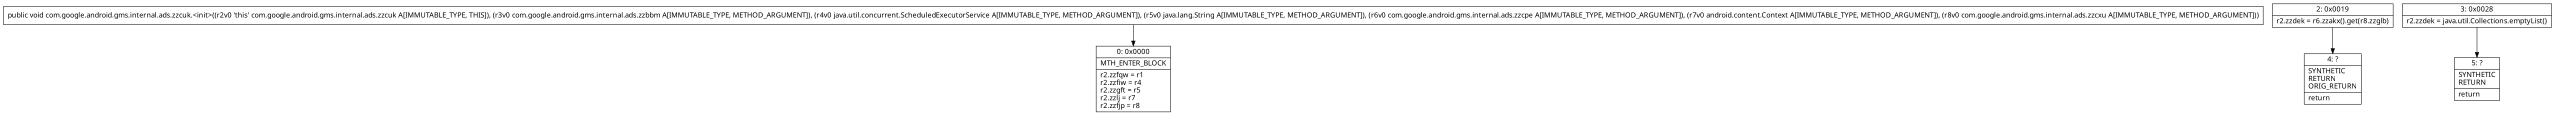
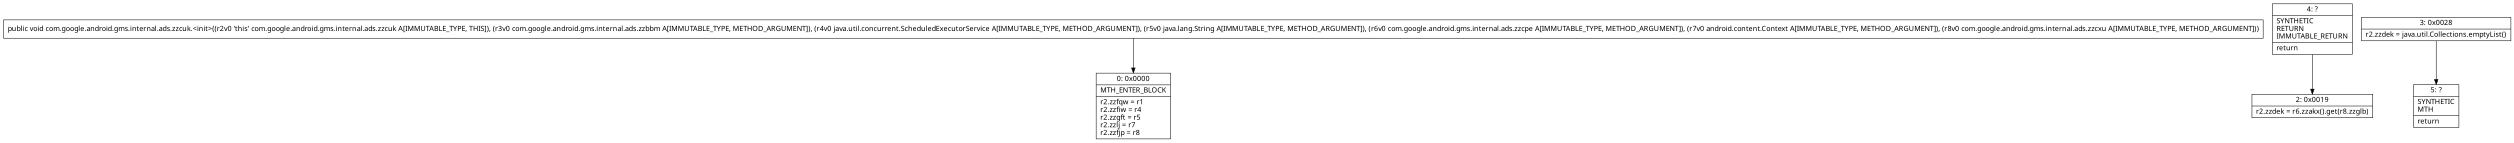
edge "2: 0x0019" -> "4: ?": reversed
node "5: ?": text "RETURN" -> "MTH"
node "4: ?": text "ORIG_RETURN" -> "IMMUTABLE_RETURN"
